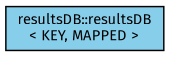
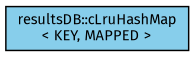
node "resultsDB::resultsDB < KEY, MAPPED >": label "resultsDB::resultsDB < KEY, MAPPED >" -> "resultsDB::cLruHashMap < KEY, MAPPED >"
